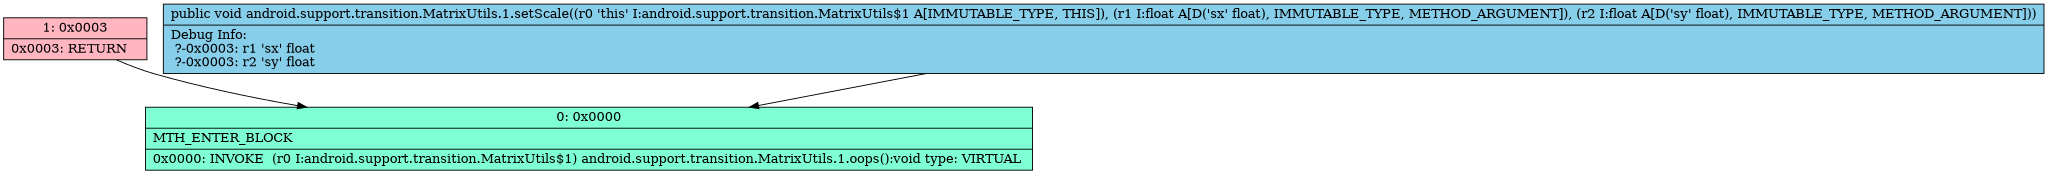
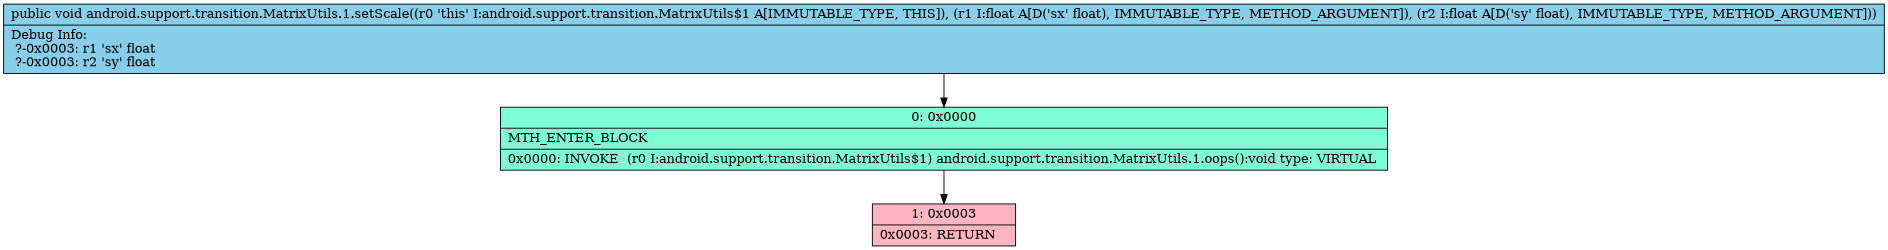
edge "1: 0x0003" -> "0: 0x0000": reversed
